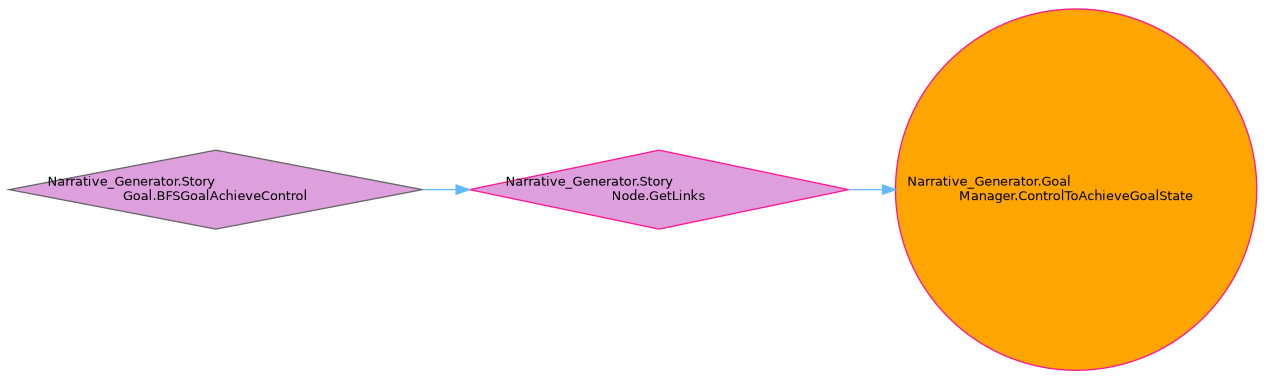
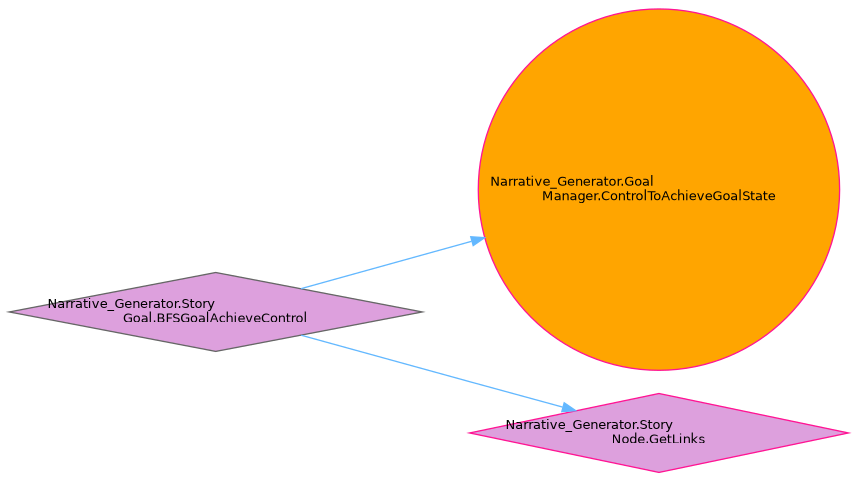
edge "Narrative_Generator.Story Node.GetLinks" -> "Narrative_Generator.Goal Manager.ControlToAchieveGoalState": now "Narrative_Generator.Story Goal.BFSGoalAchieveControl" -> "Narrative_Generator.Goal Manager.ControlToAchieveGoalState"
